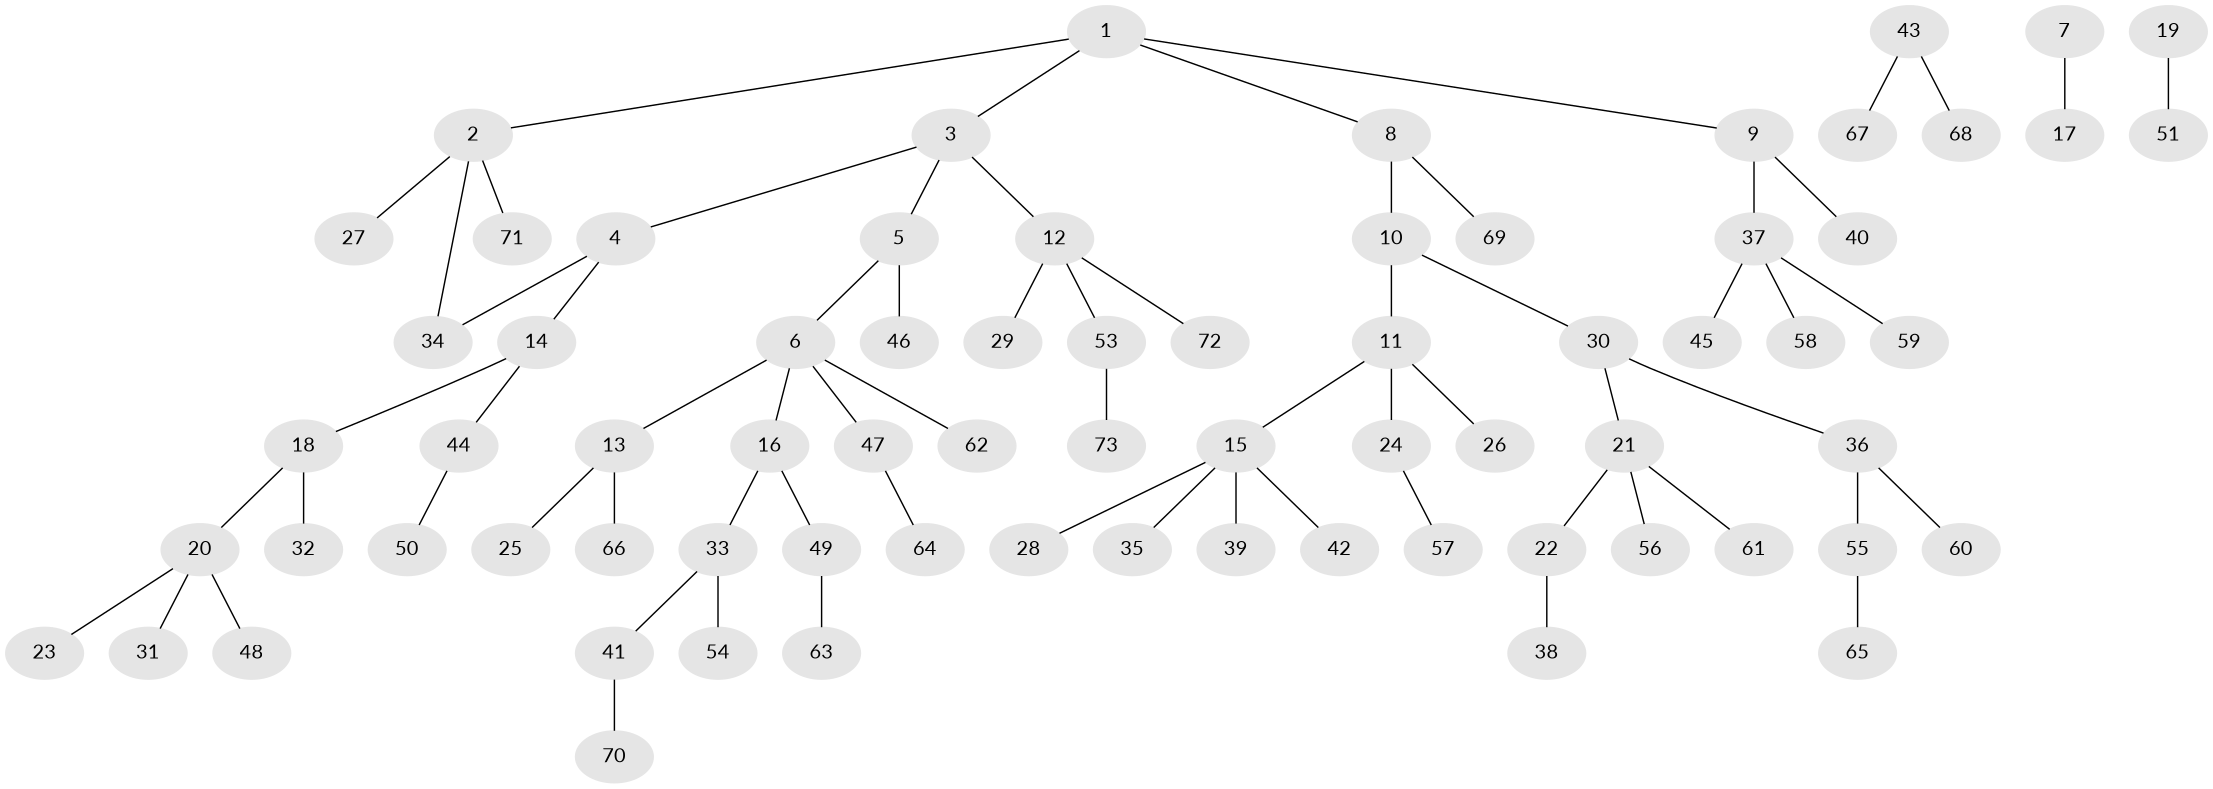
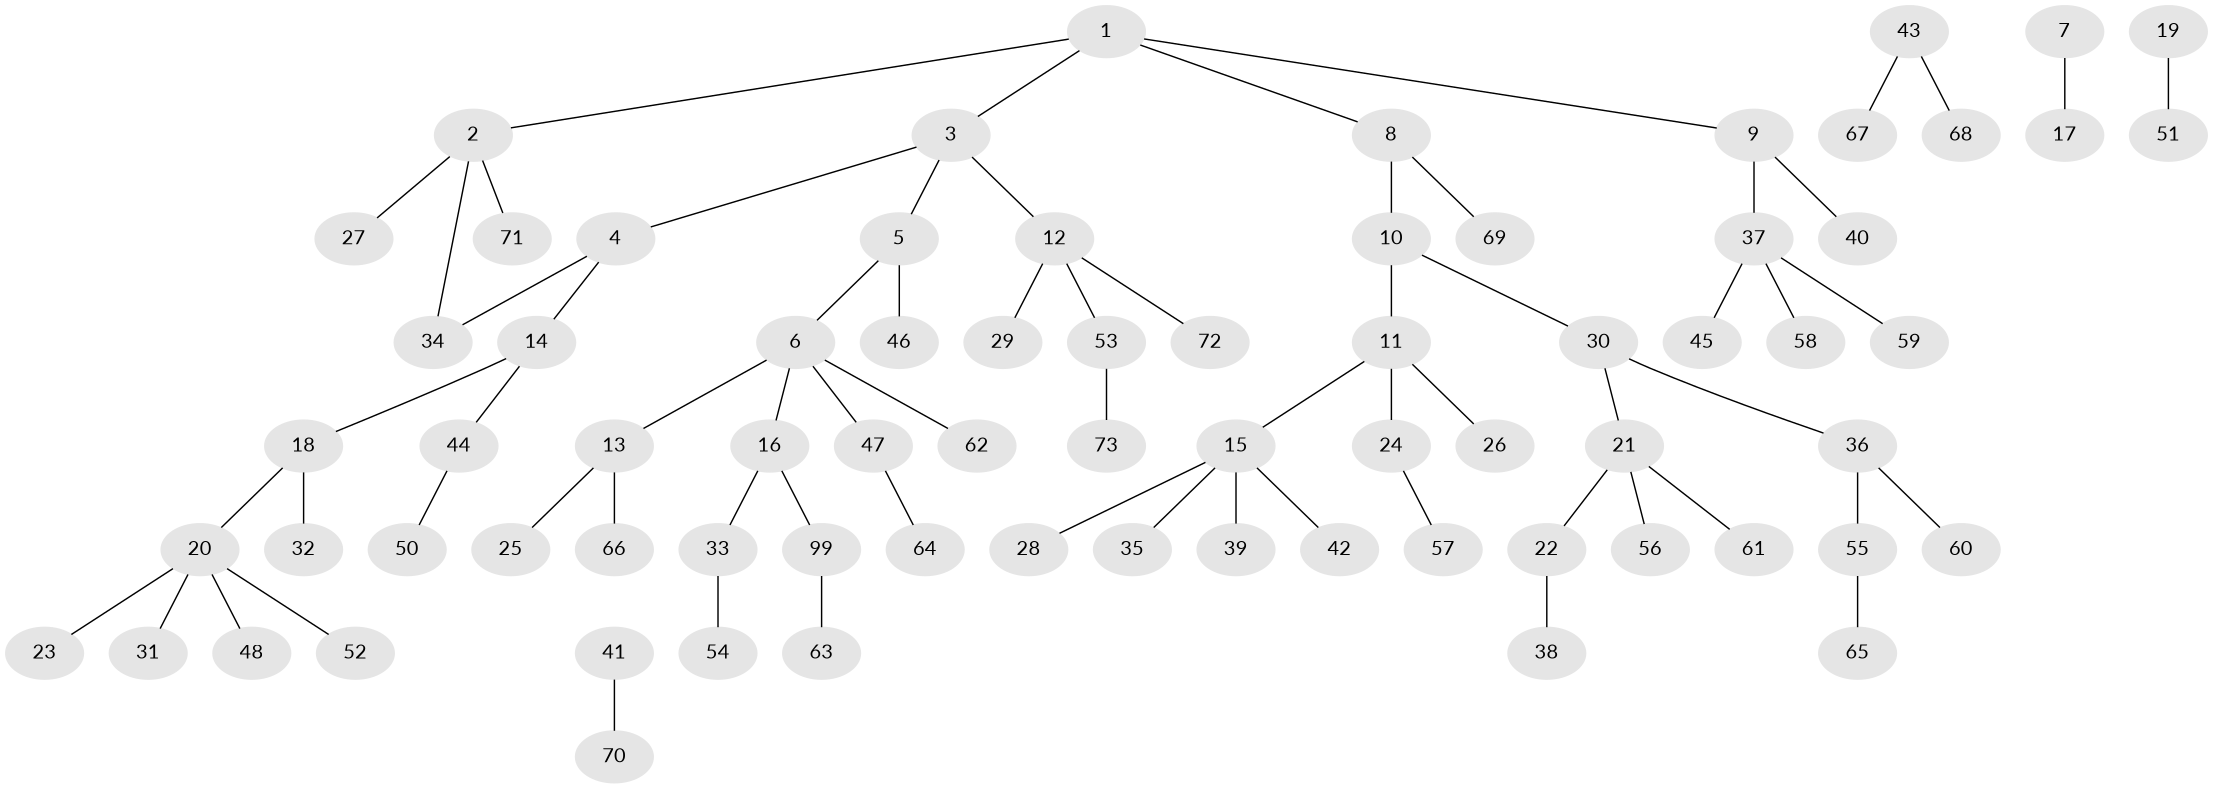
node "49": label "49" -> "99"
edge "33" -- "41": removed
node "52": added
